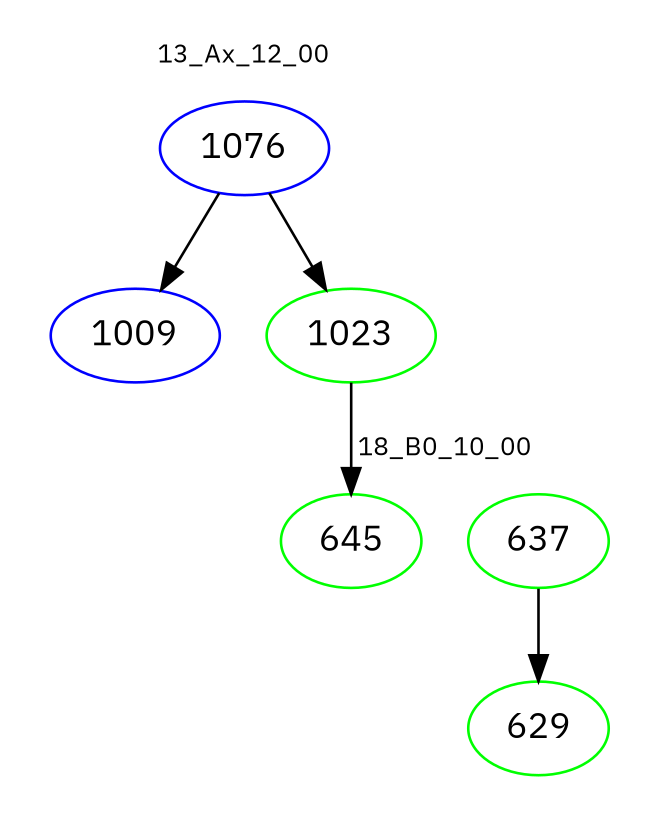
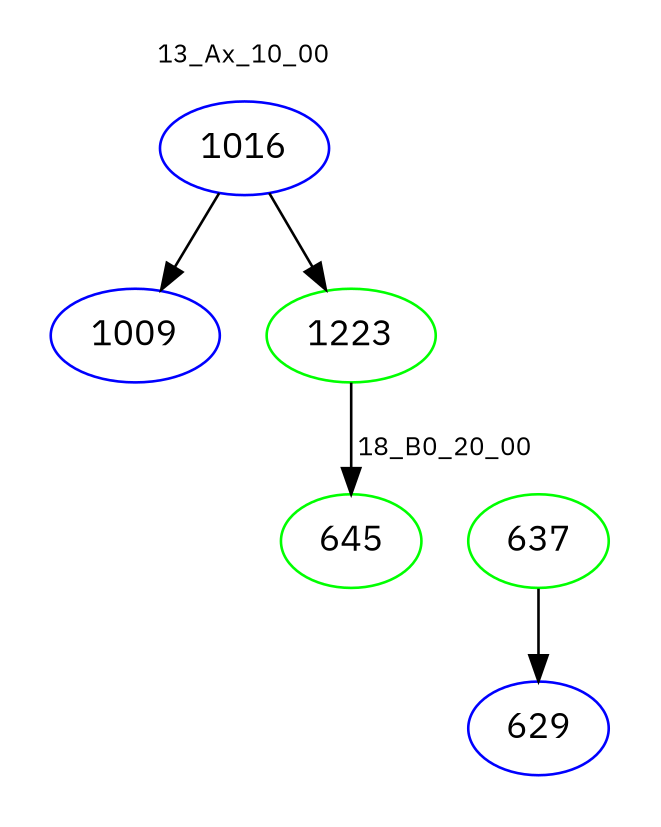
cluster "13_Ax_12_00": label "13_Ax_12_00" -> "13_Ax_10_00"
node "1076": label "1076" -> "1016"
node "1023": label "1023" -> "1223"
cluster "18_B0_10_00": label "18_B0_10_00" -> "18_B0_20_00"
node "629": color green -> blue
